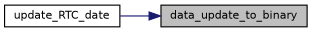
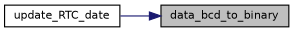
node "data_update_to_binary": label "data_update_to_binary" -> "data_bcd_to_binary"
